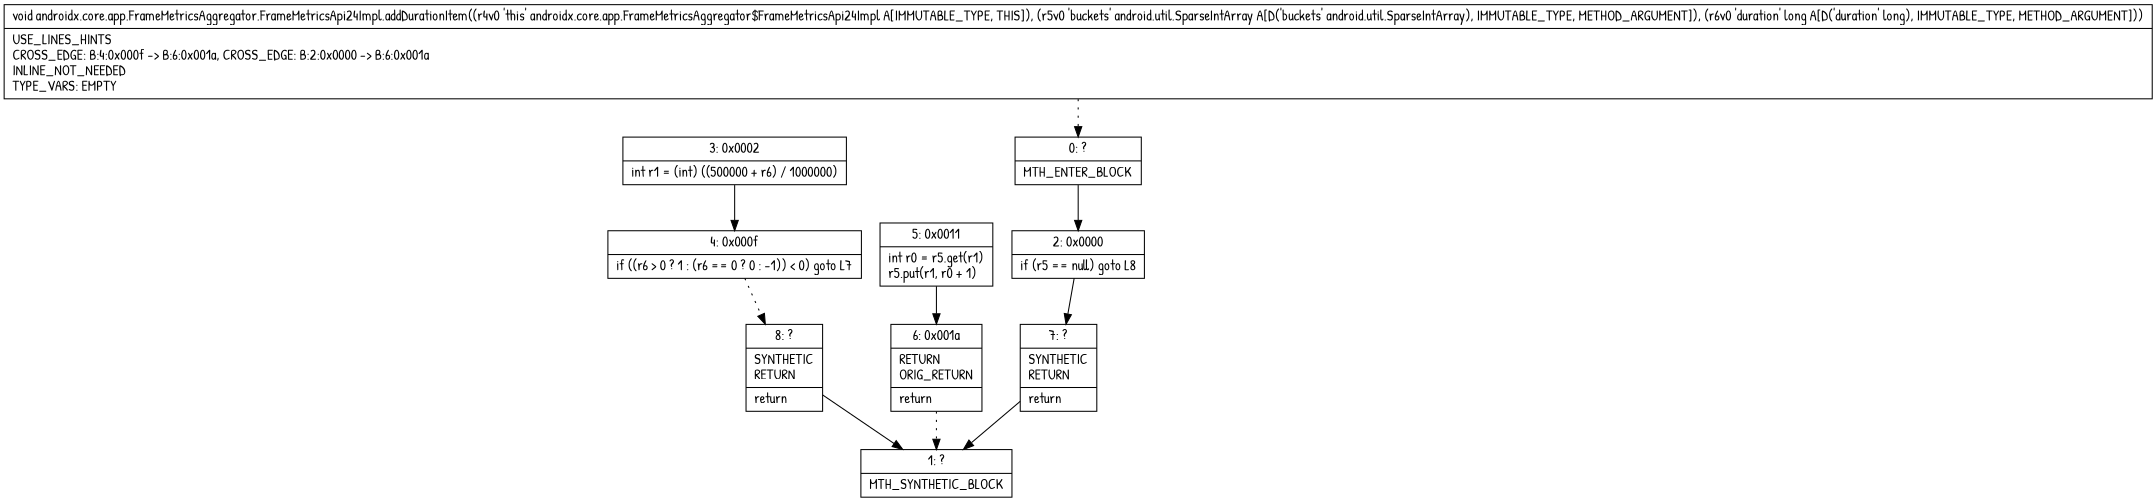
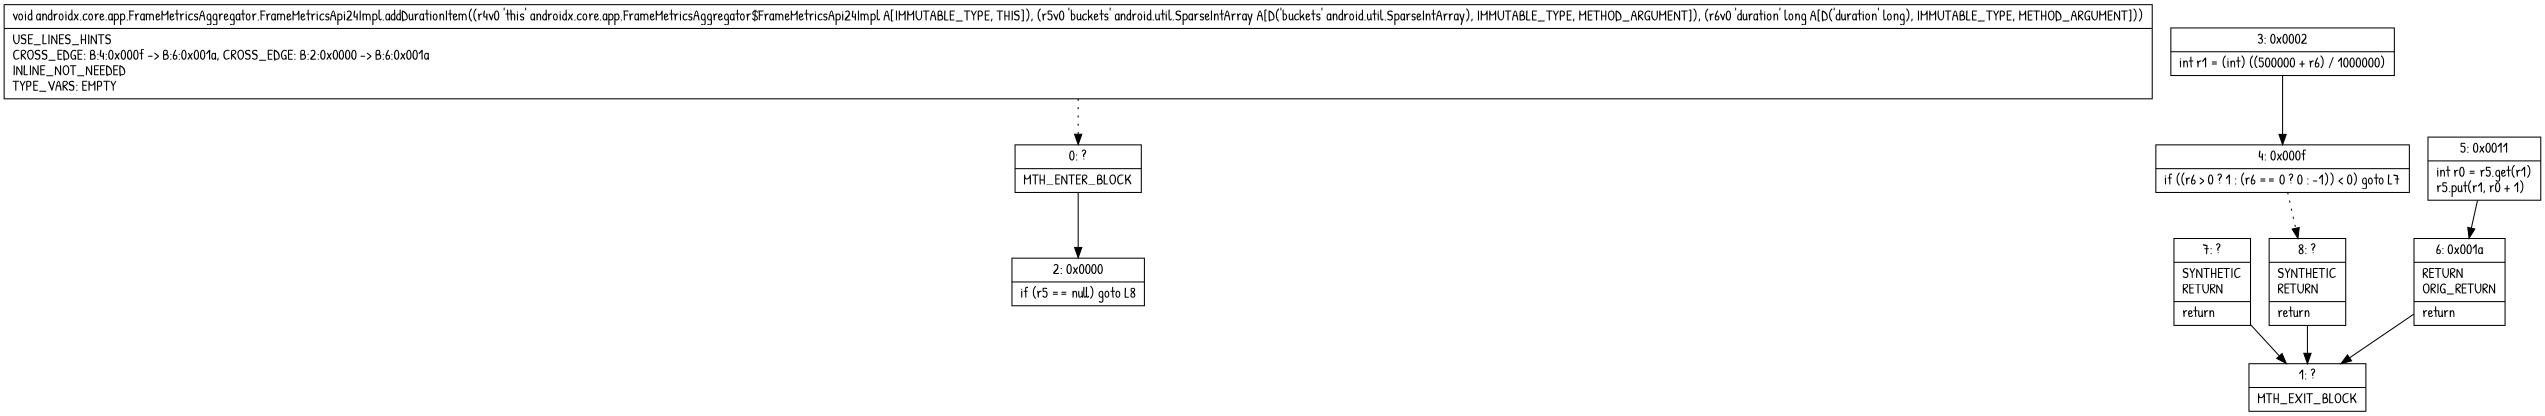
edge "2: 0x0000" -> "7: ?": removed
edge "6: 0x001a" -> "1: ?": style dotted -> solid
node "1: ?": text "MTH_SYNTHETIC_BLOCK" -> "MTH_EXIT_BLOCK"
